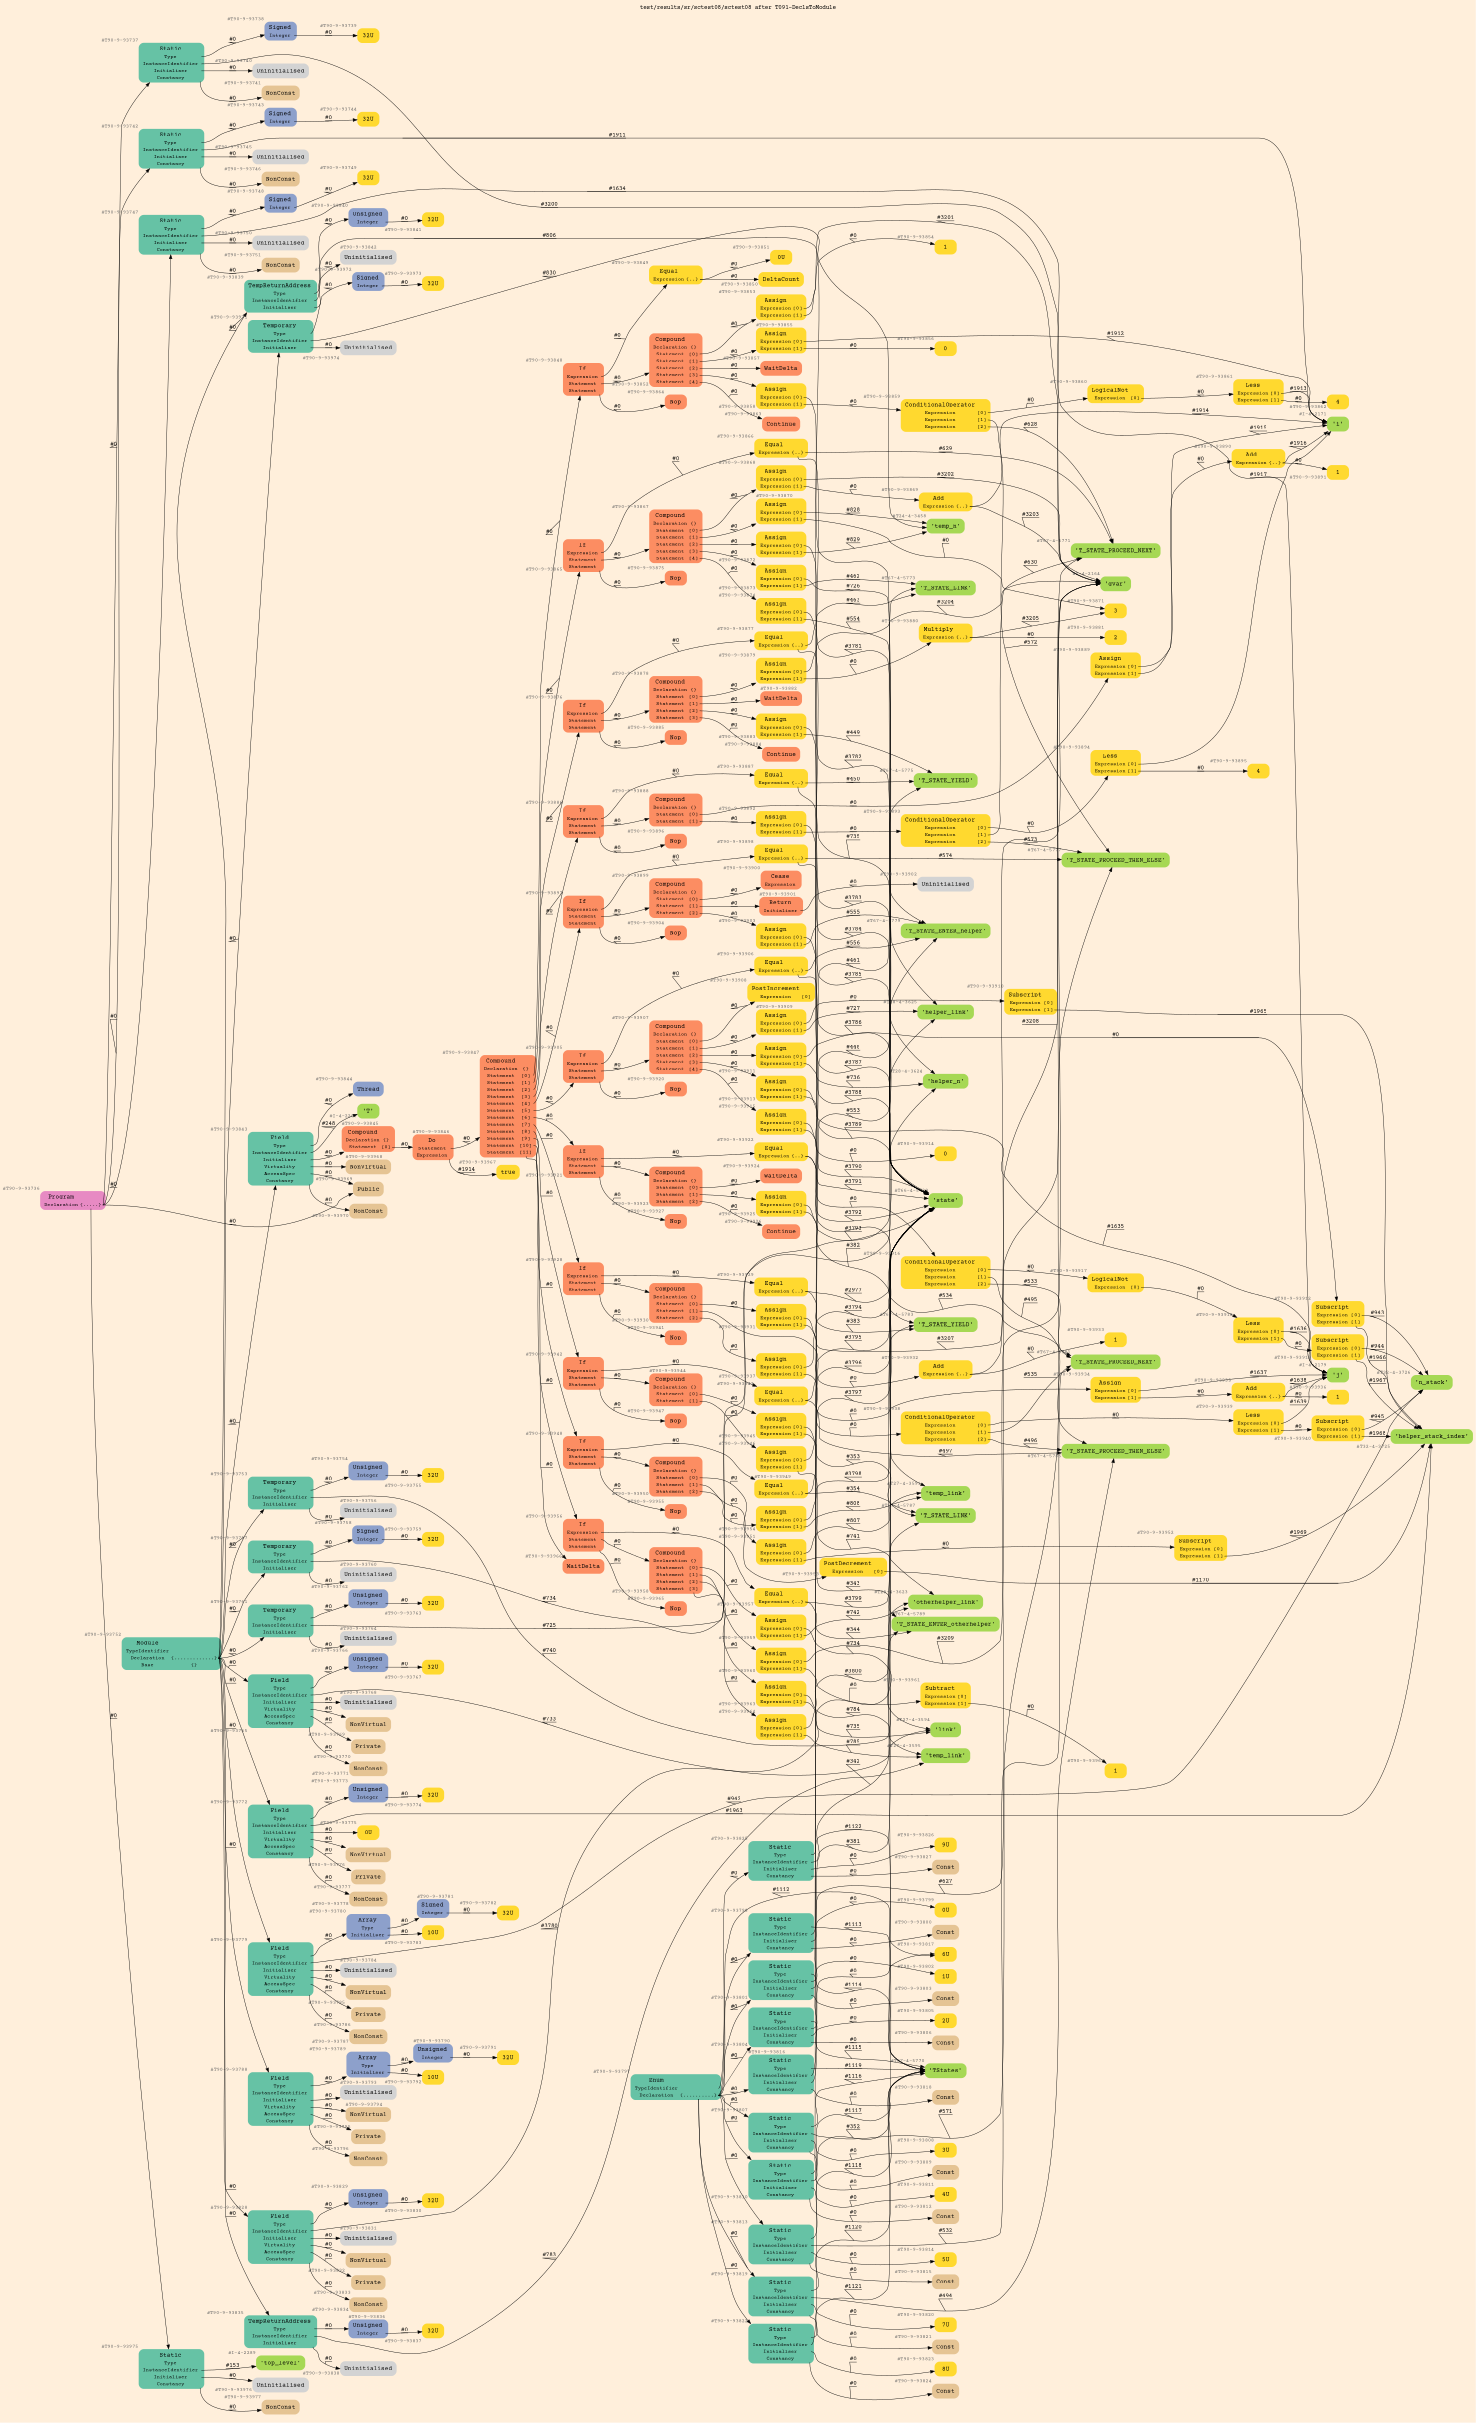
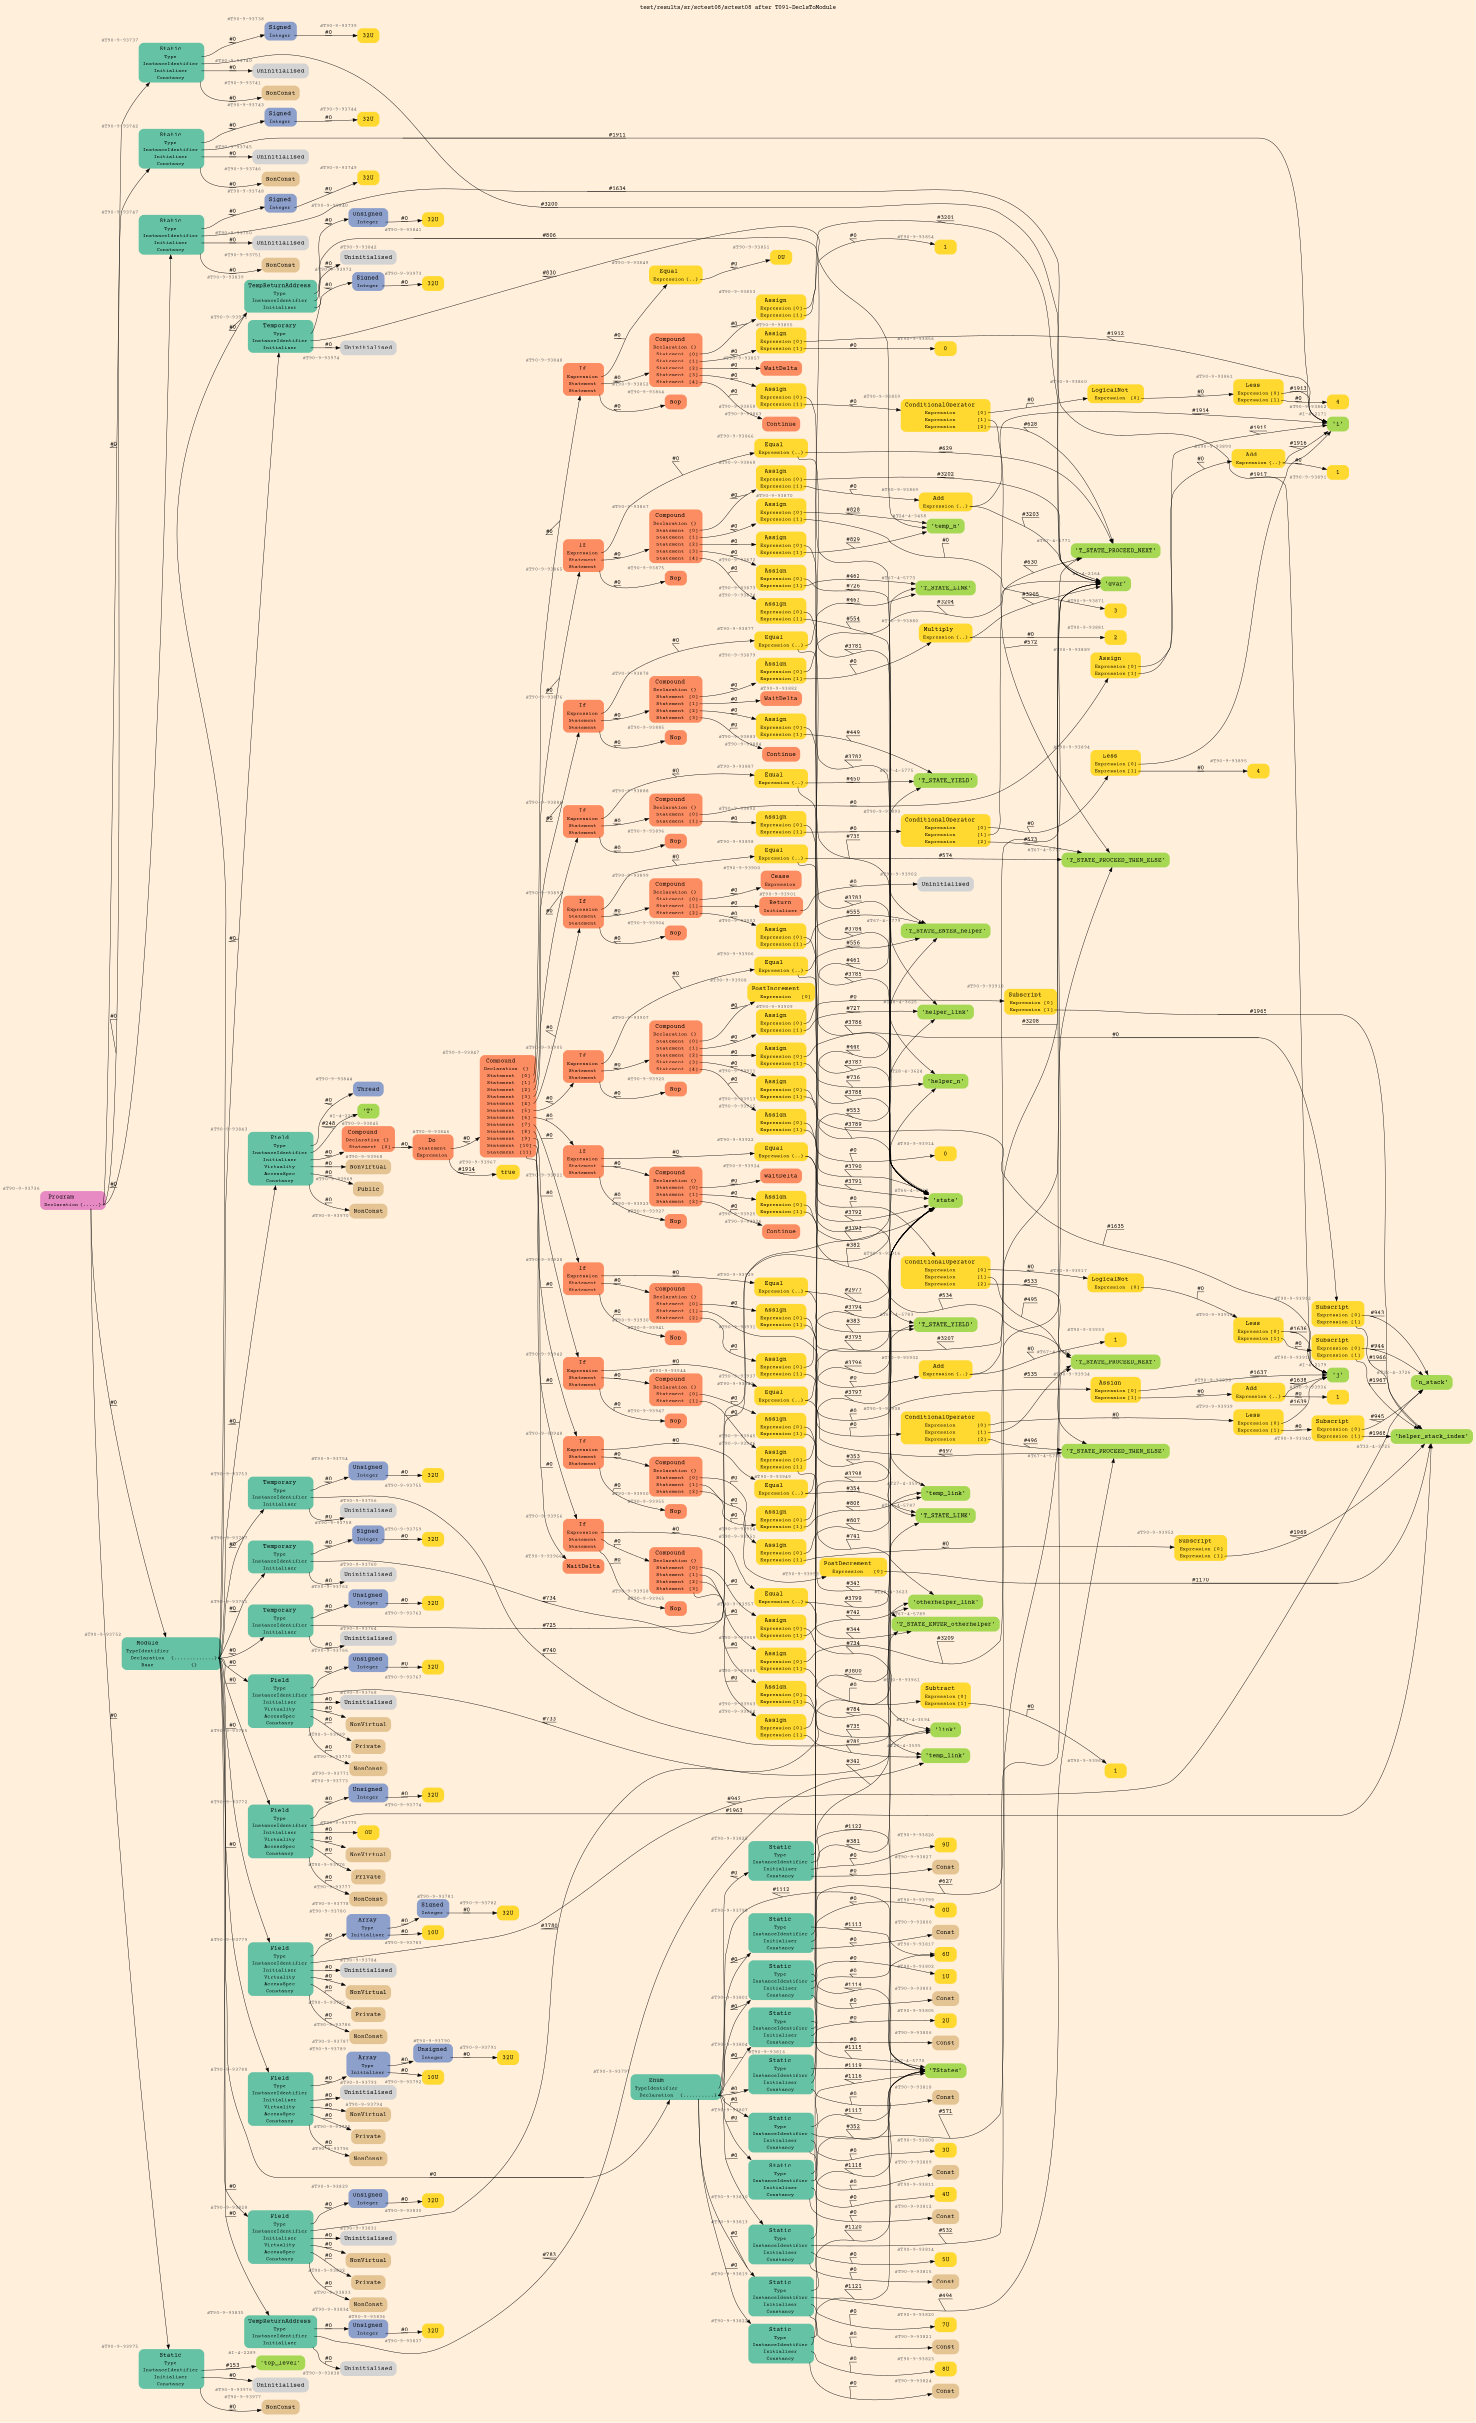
node "DeltaCount": removed
edge "Multiply" -> "3": now "Multiply" -> "'gvar'"
edge "Program" -> "Public": now "Program" -> "Module"
edge "Module" -> "Enum": added, label "#0"
